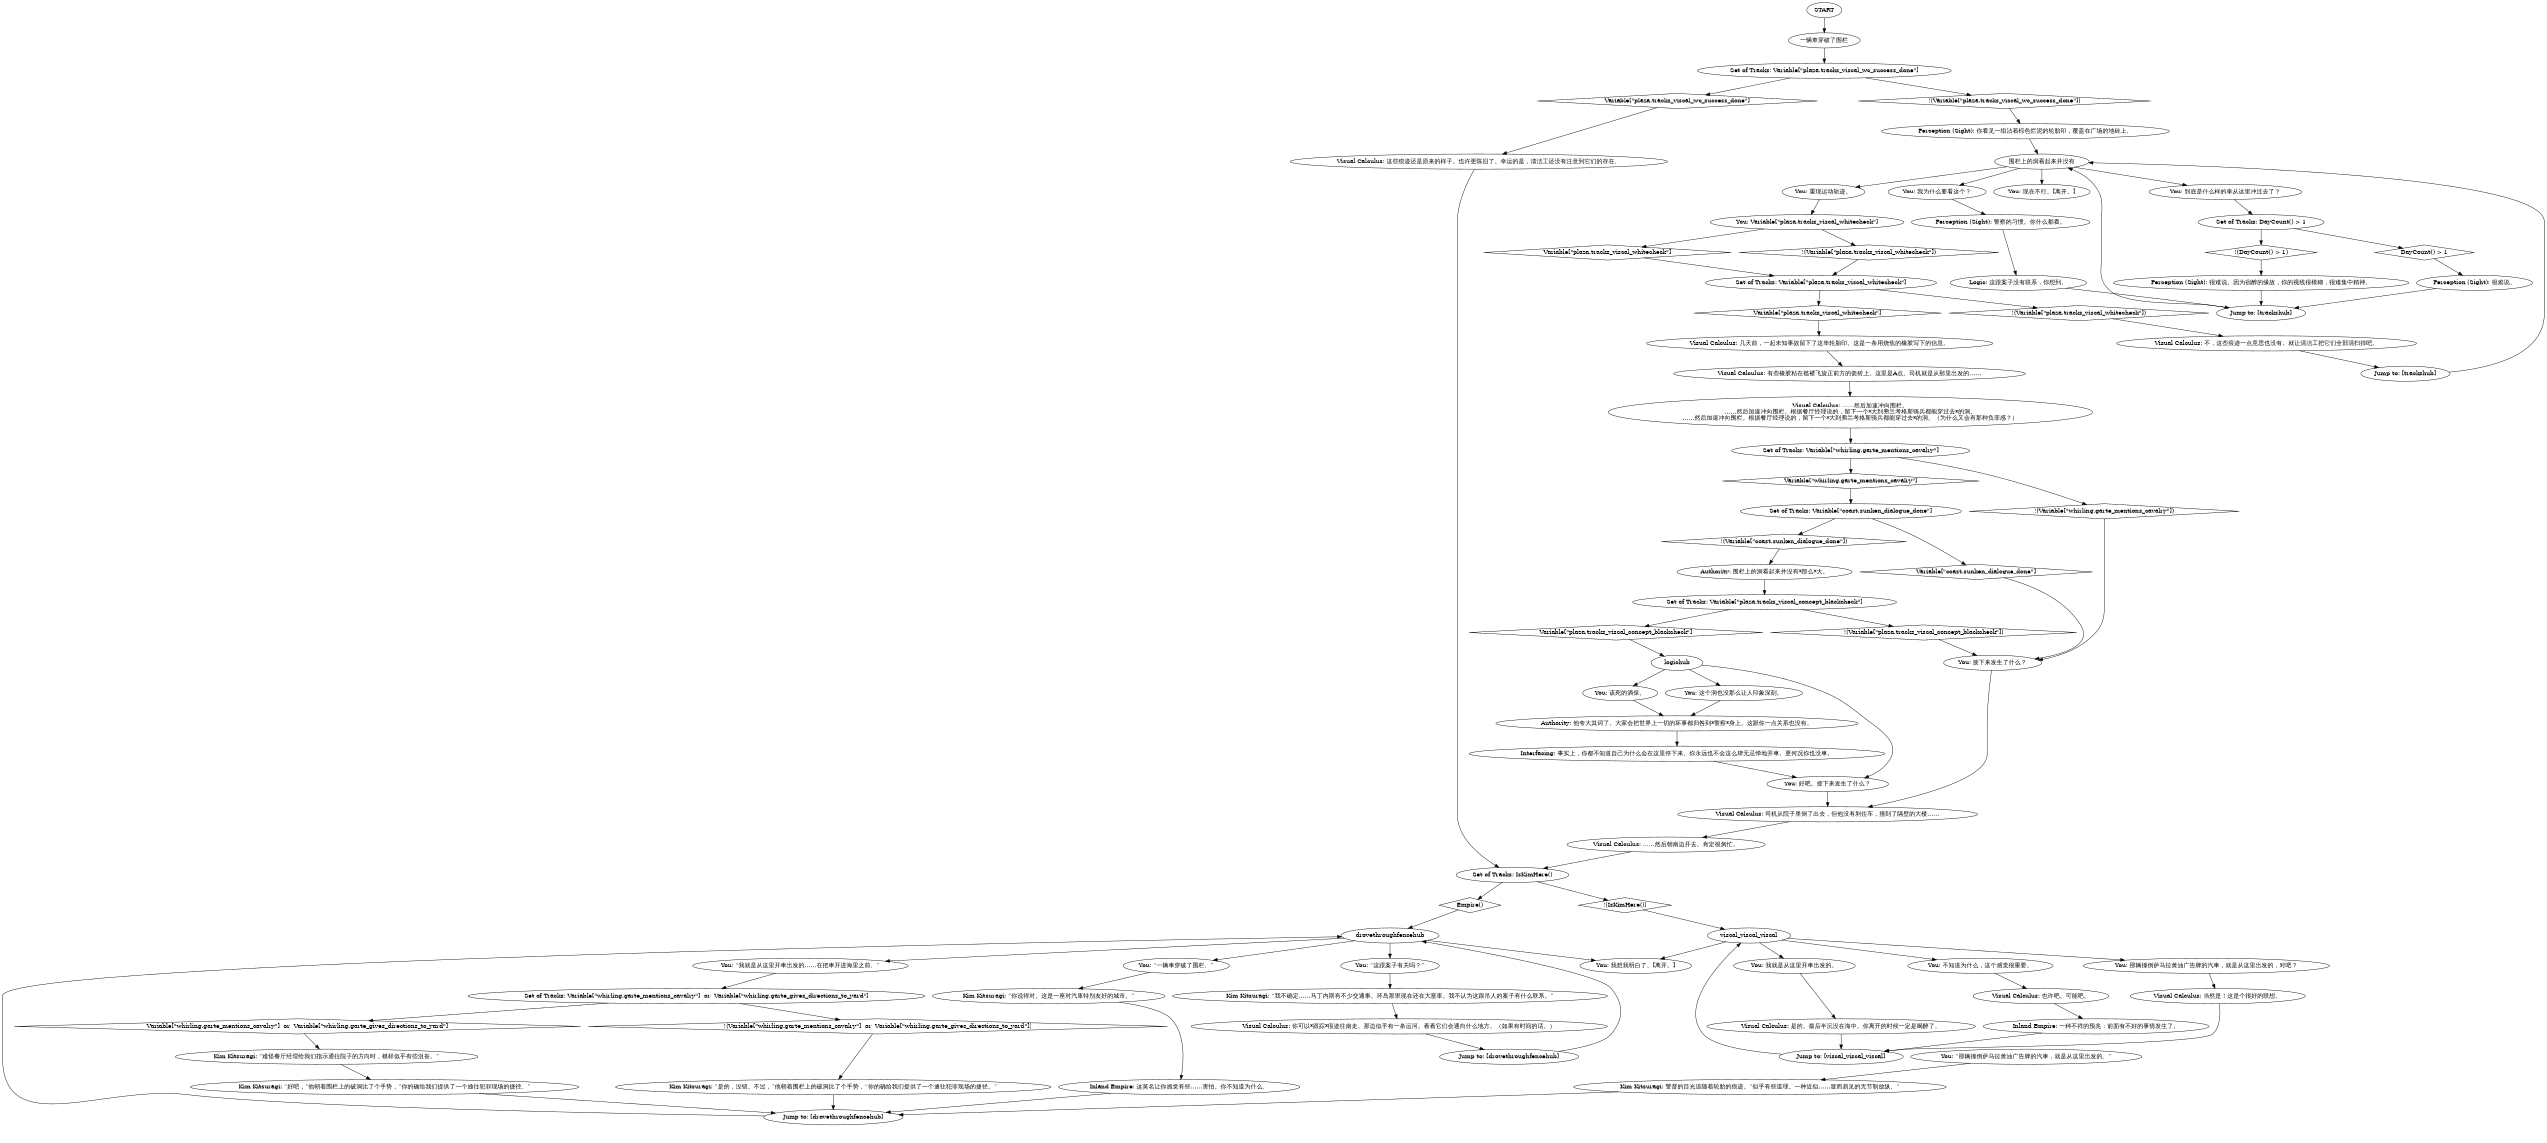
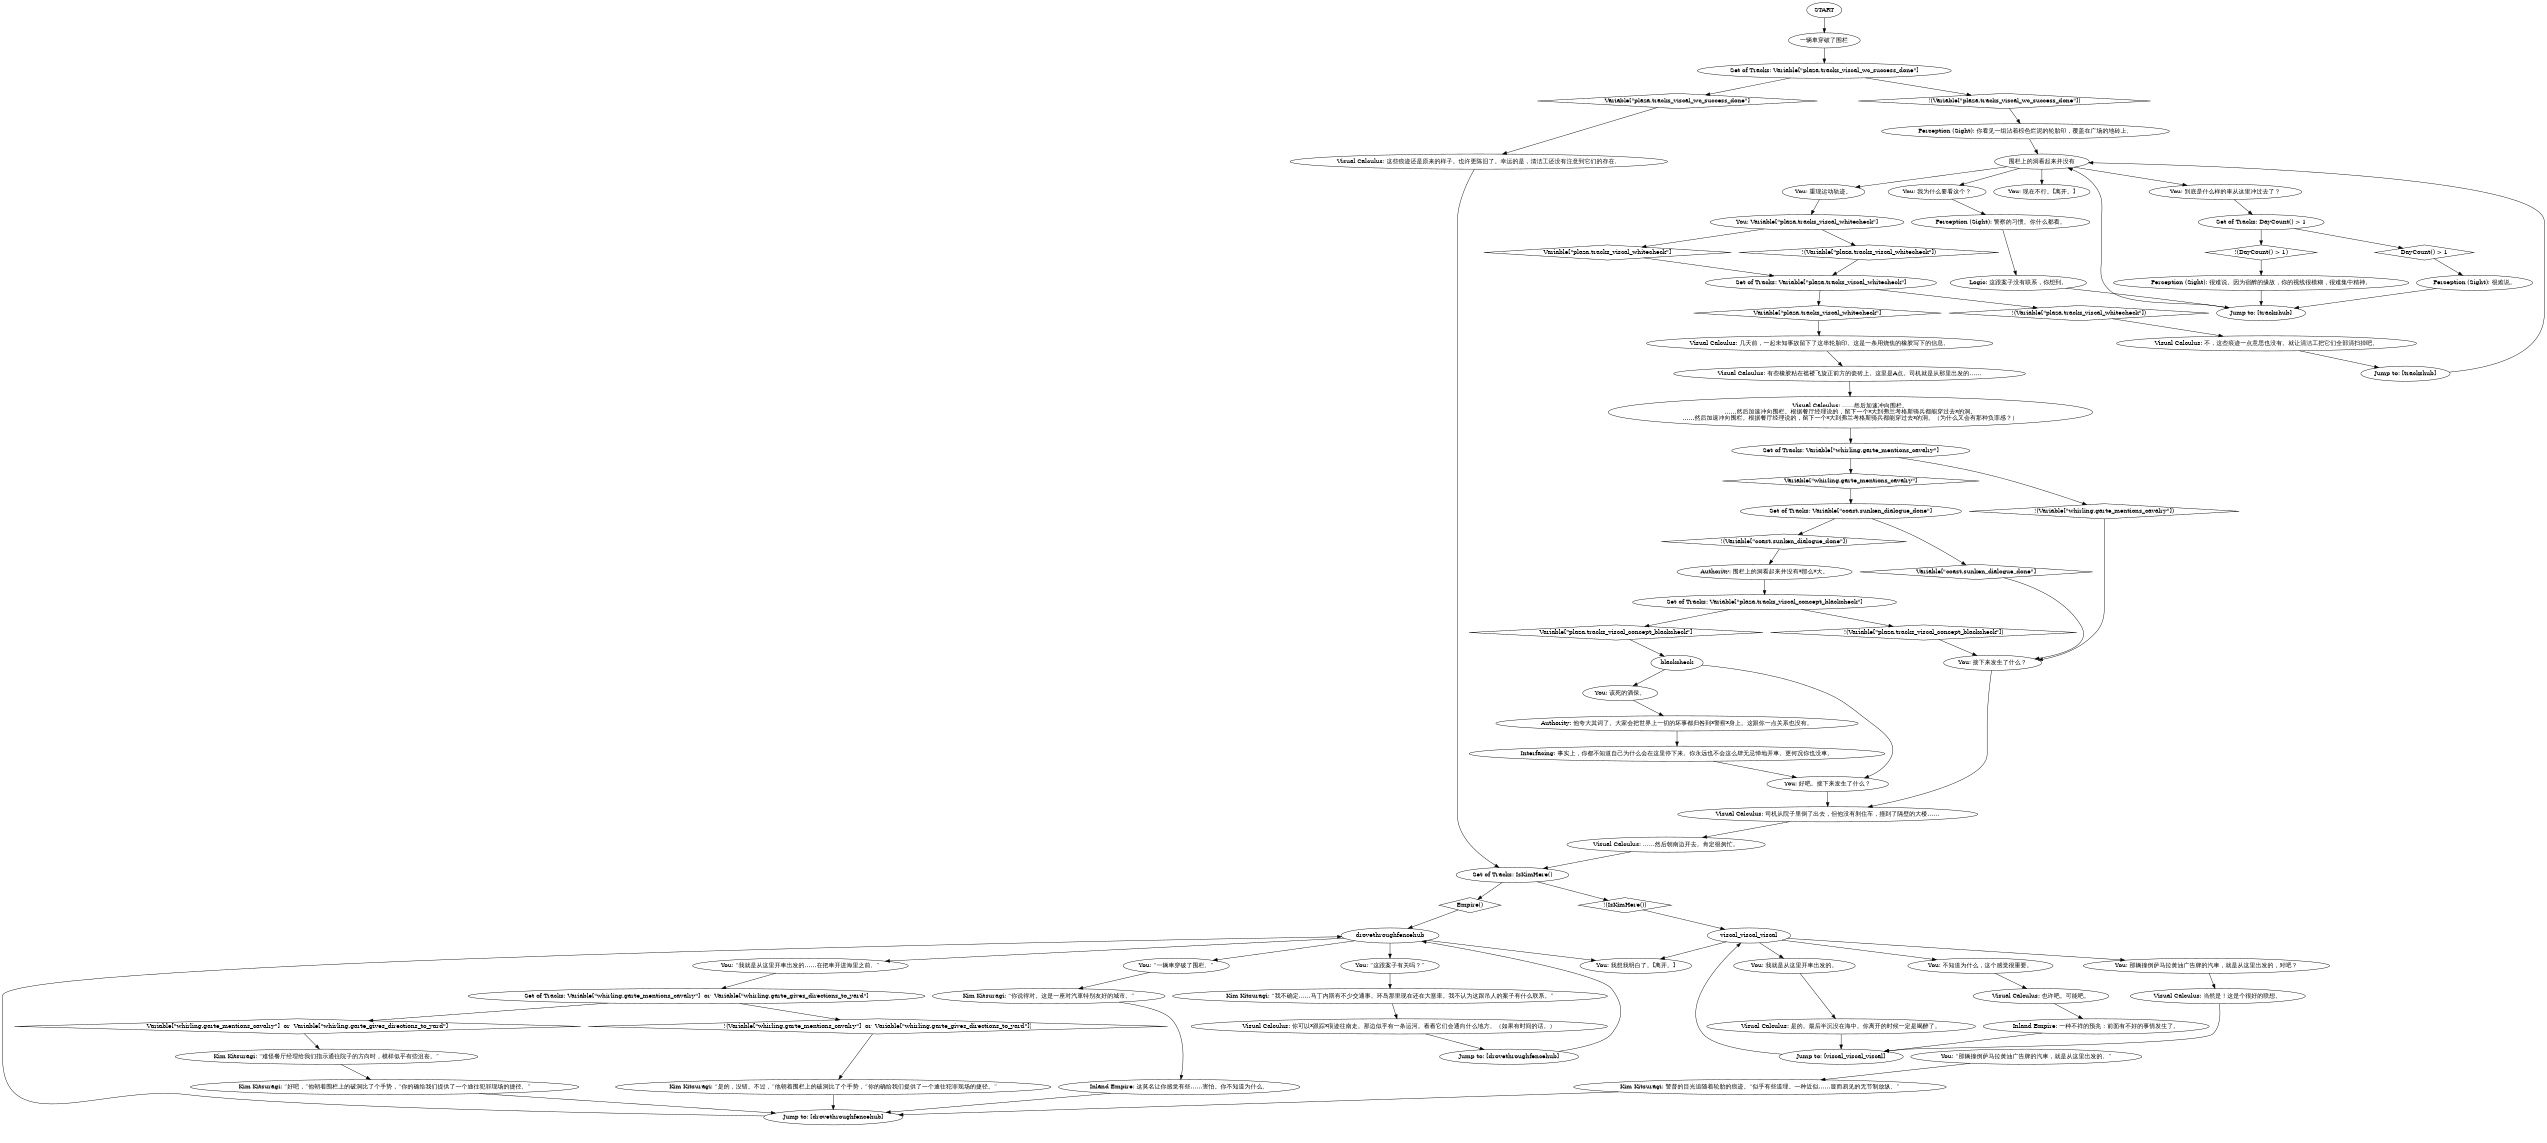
node "logichub": label "logichub" -> "blackcheck"
node "You: 这个洞也没那么让人印象深刻。": removed
